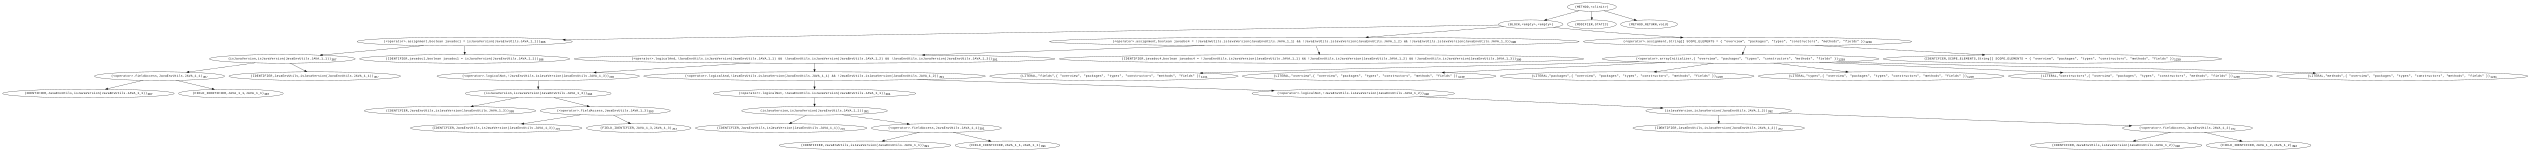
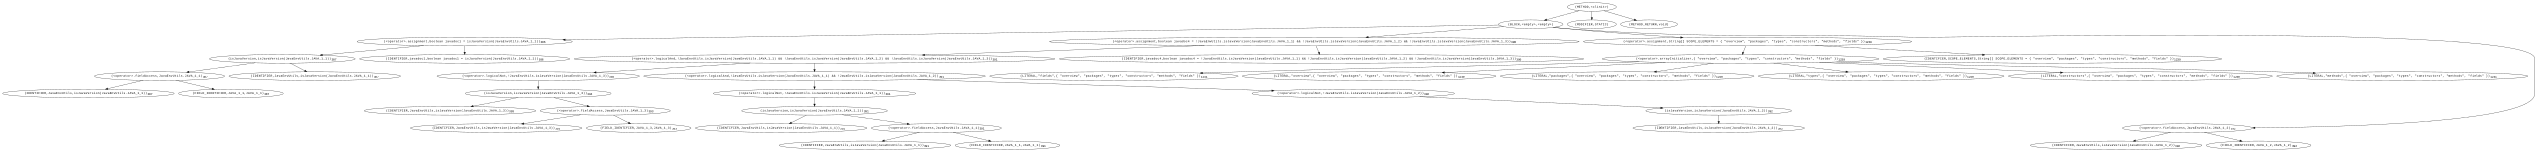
edge "(isJavaVersion,isJavaVersion(JavaEnvUtils.JAVA_1_2))" -> "(<operator>.fieldAccess,JavaEnvUtils.JAVA_1_2)": now "(BLOCK,<empty>,<empty>)" -> "(<operator>.fieldAccess,JavaEnvUtils.JAVA_1_2)"
